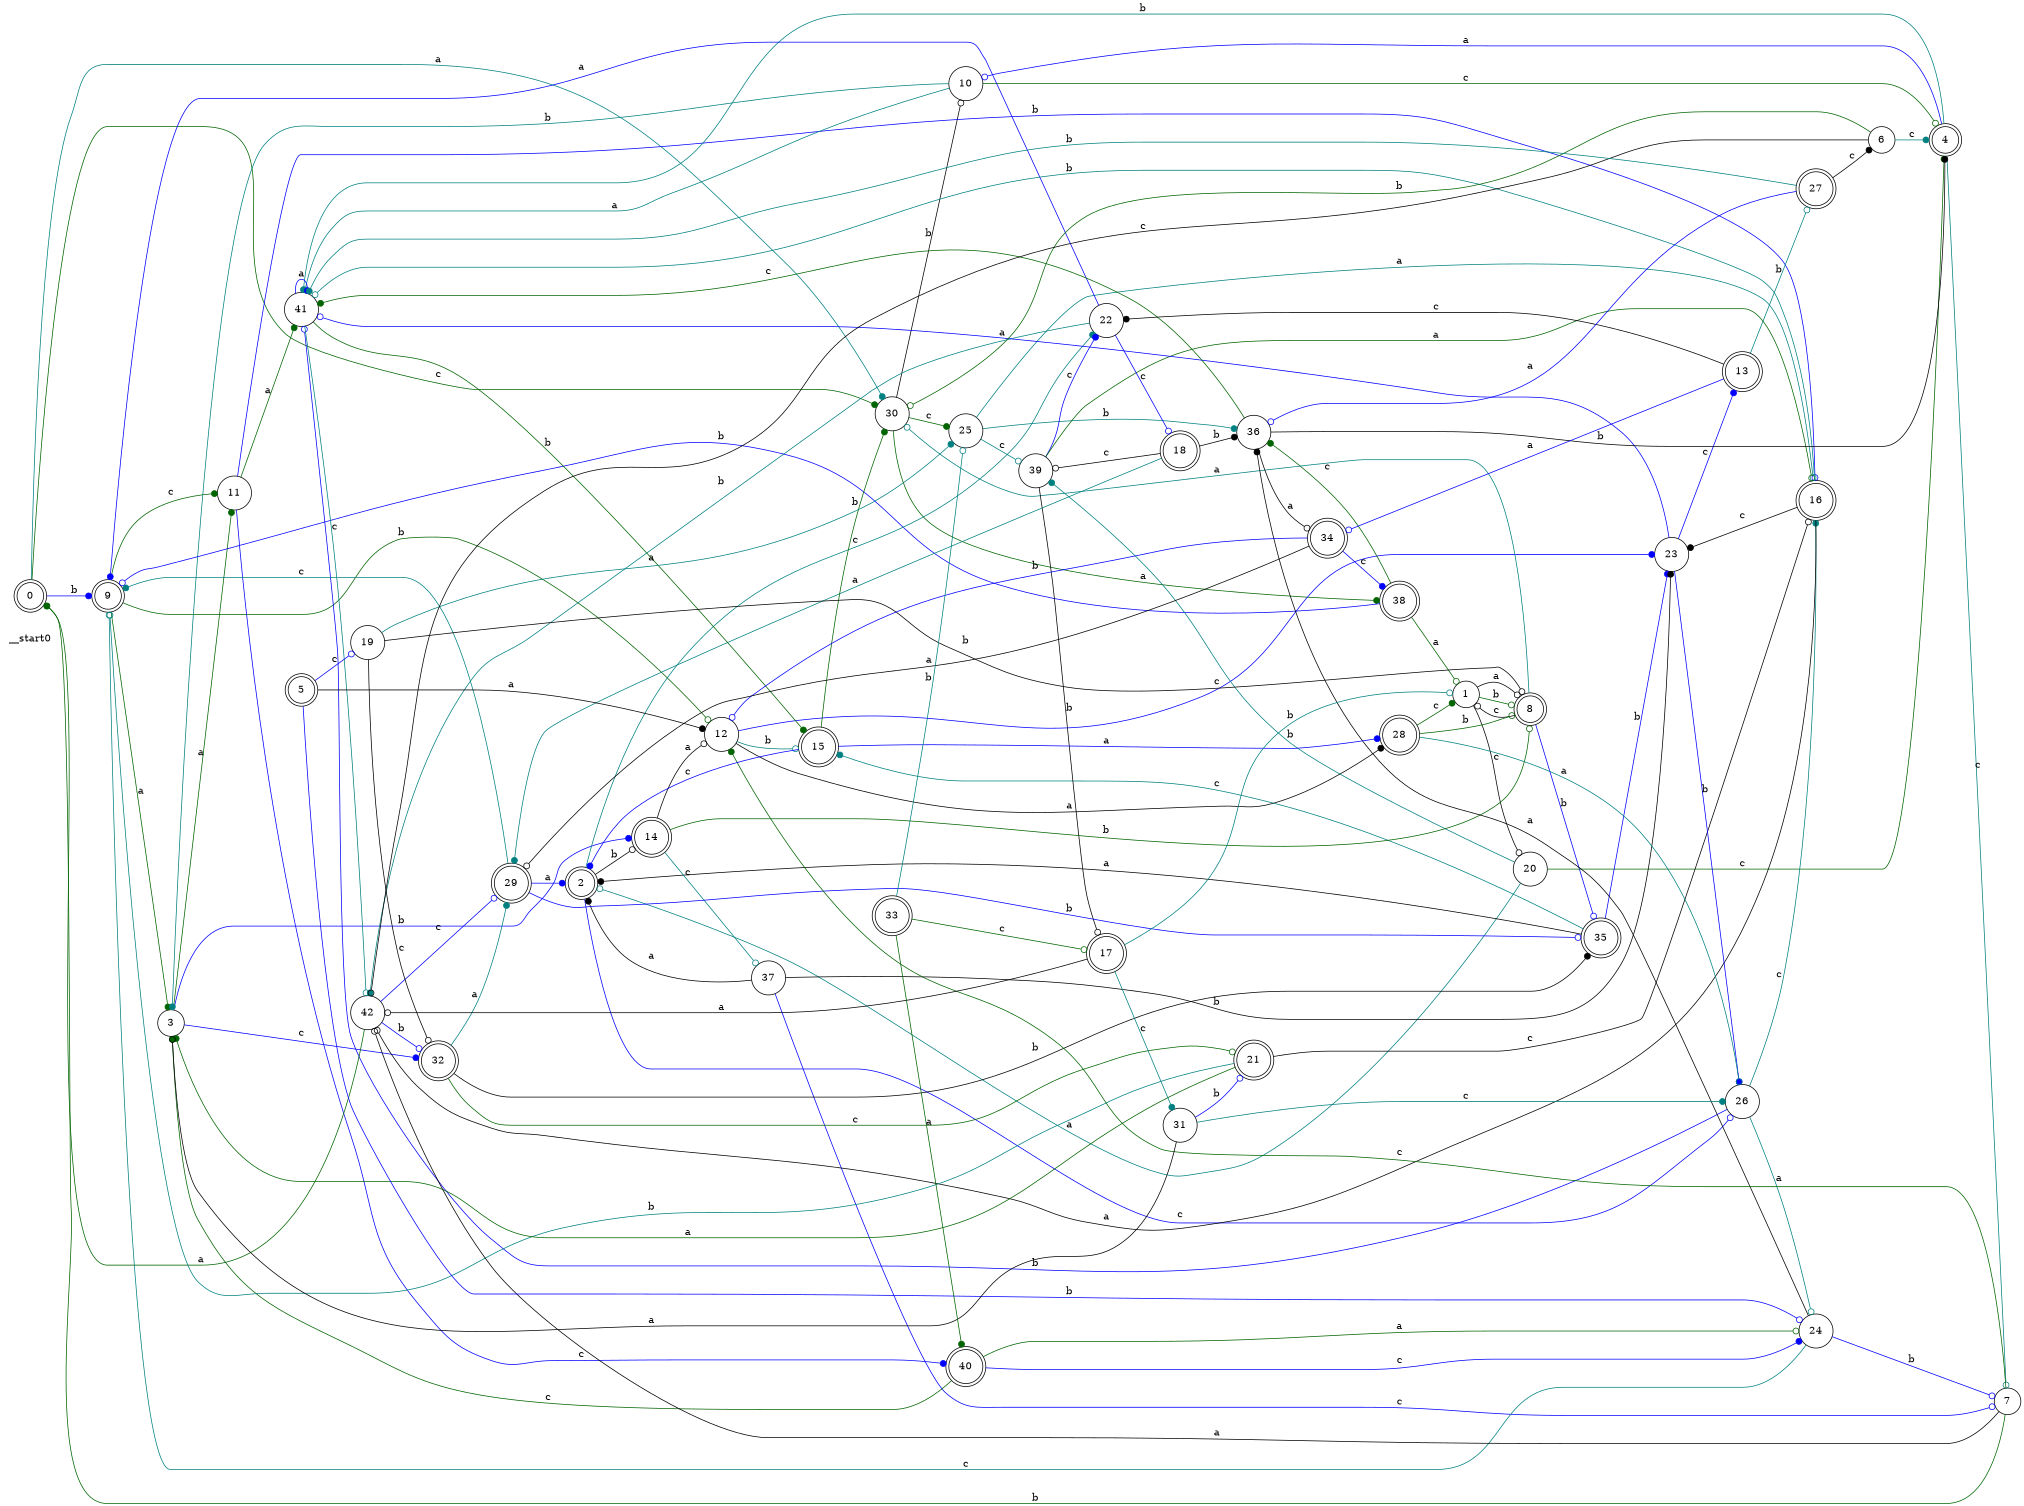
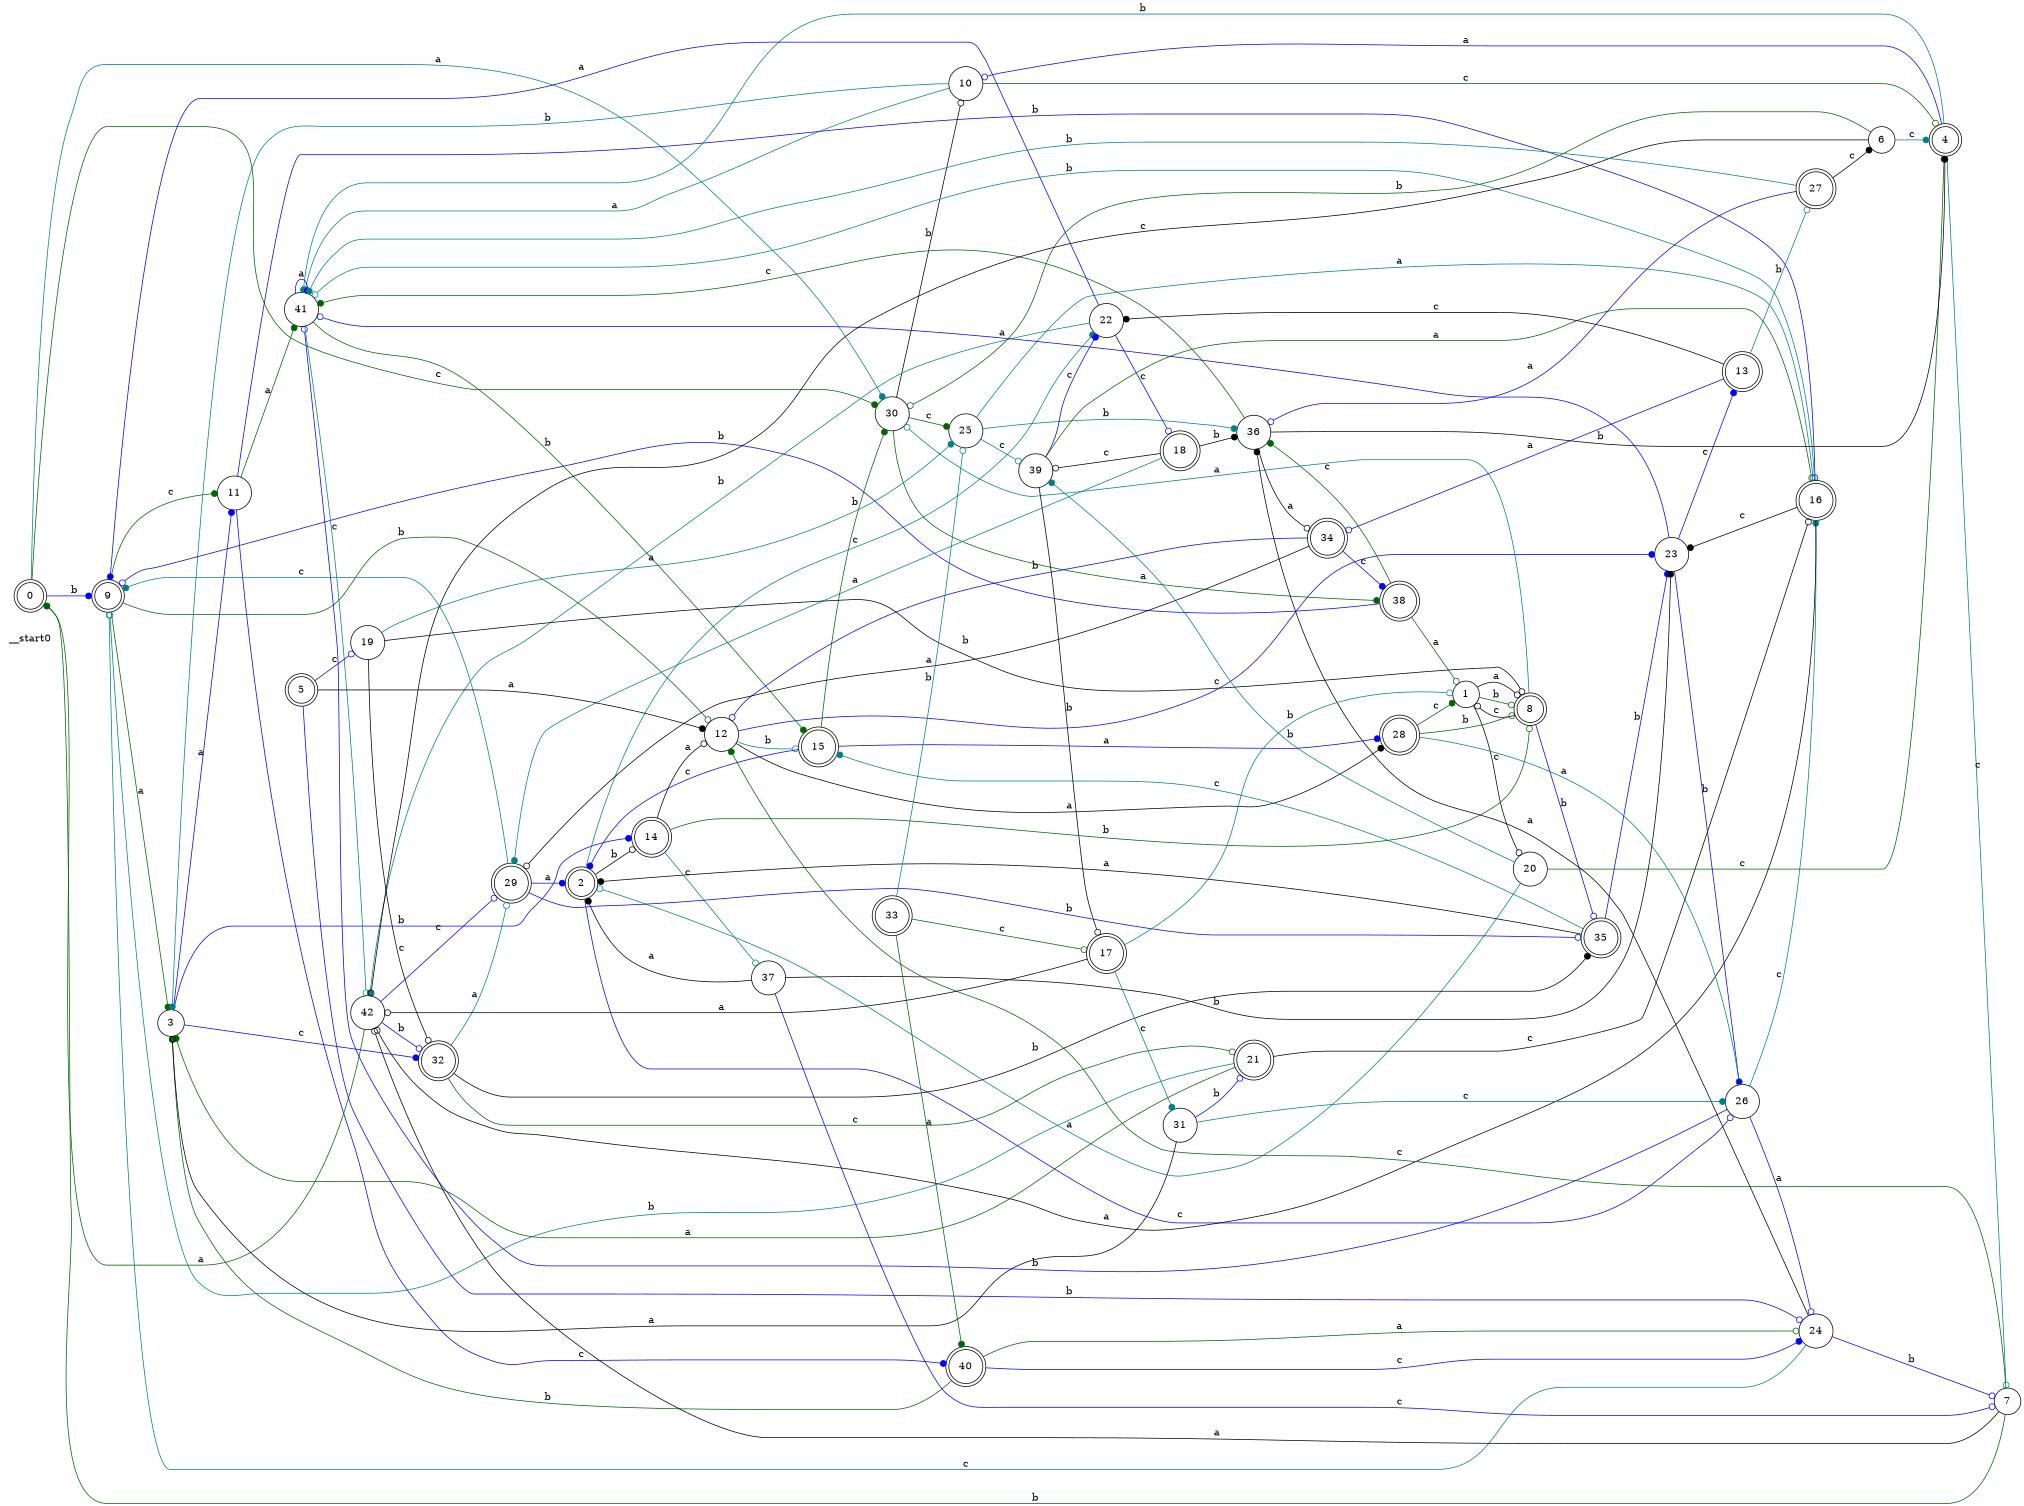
edge "3" -> "11": color darkgreen -> blue
edge "32" -> "29": arrowhead dot -> odot
edge "26" -> "24": color teal -> blue
edge "40" -> "3": label "c" -> "b"
